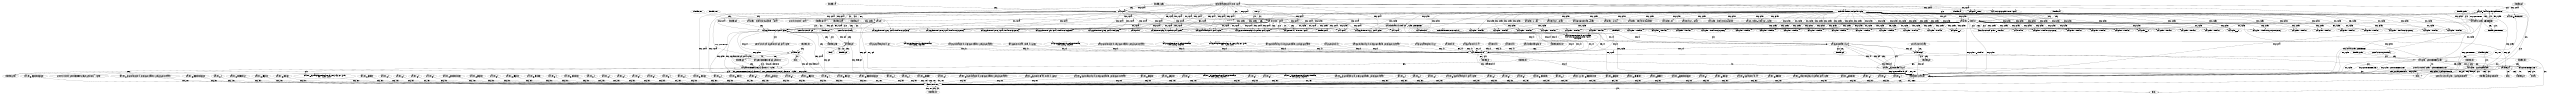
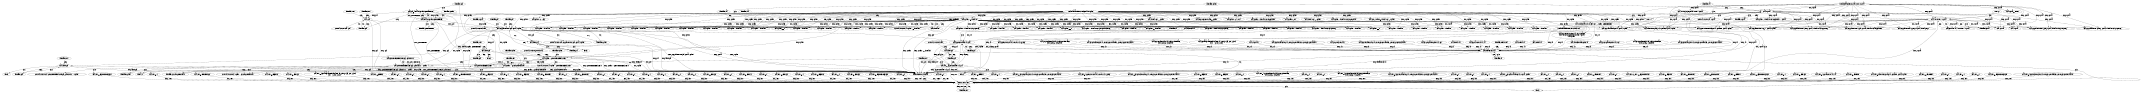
edge "(MethodParameterIn,char __user *optval)" -> "(Call,retv = -ENOTCONN)": now "(MethodParameterIn,char __user *optval)" -> "(Call,copy_from_user(opt+1, optval, optlen))"
edge "(Call,udp_sk(sk))" -> "(Identifier,needs_rtnl)": now "(Call,udp_sk(sk))" -> "(Call,release_sock(sk))"
